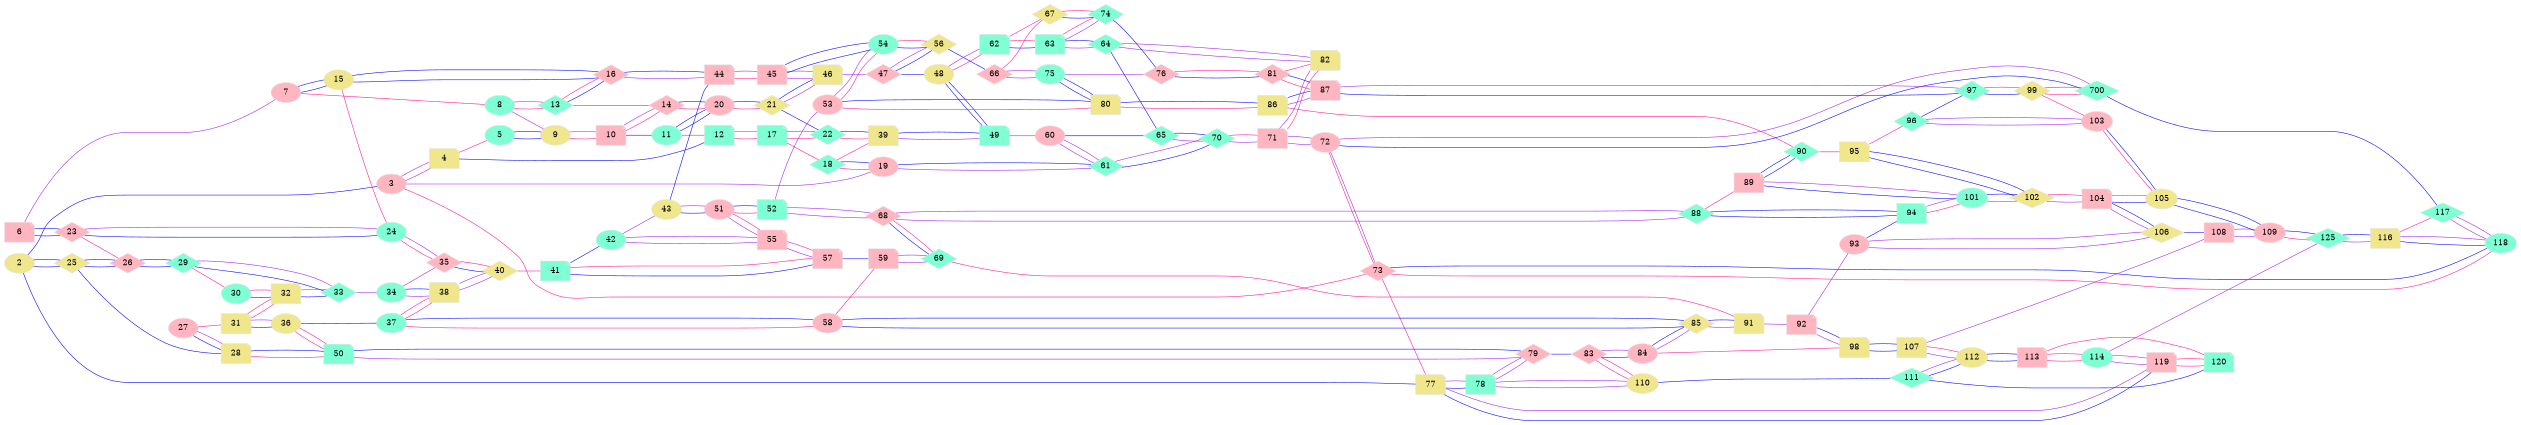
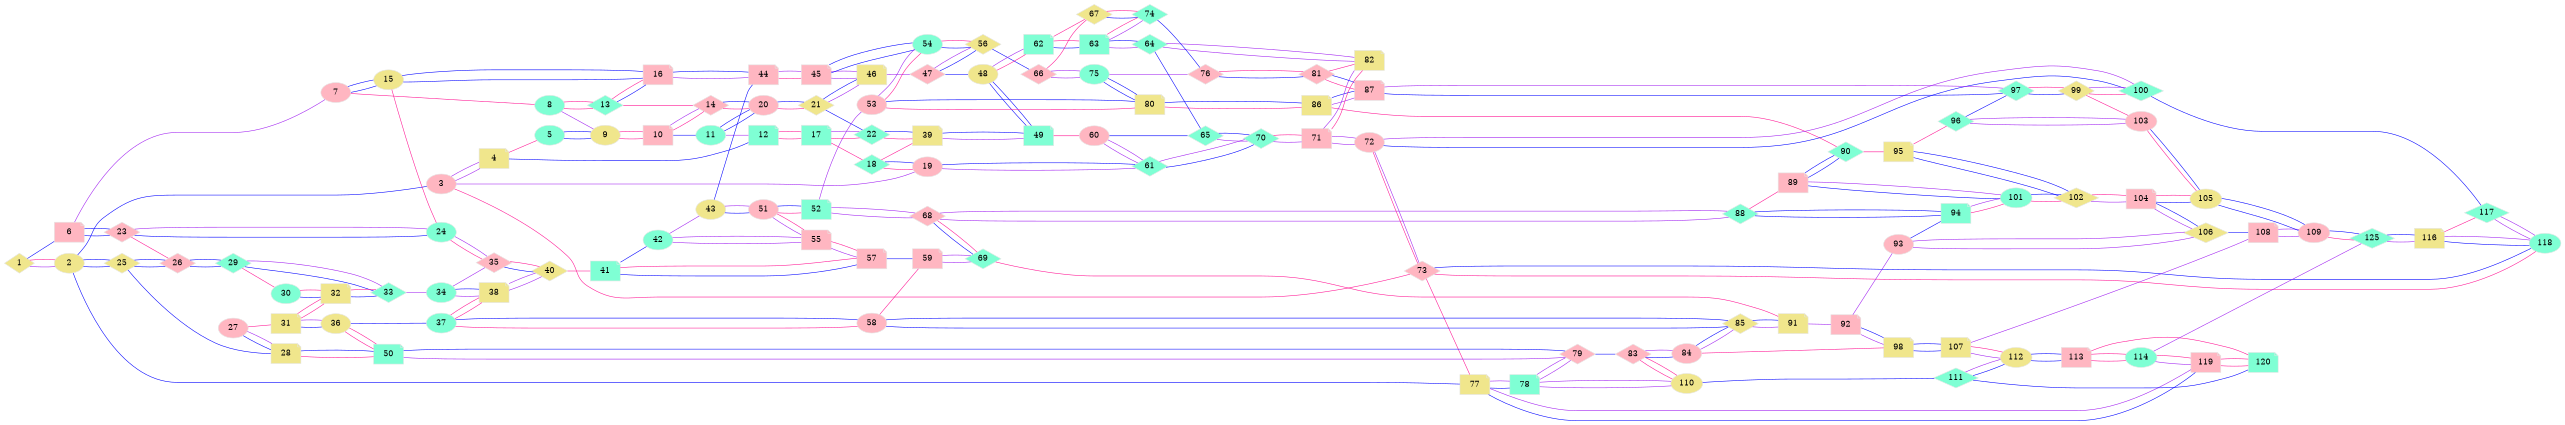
node "16": shape diamond -> note
node "700": label "700" -> "100"
node "1": added
